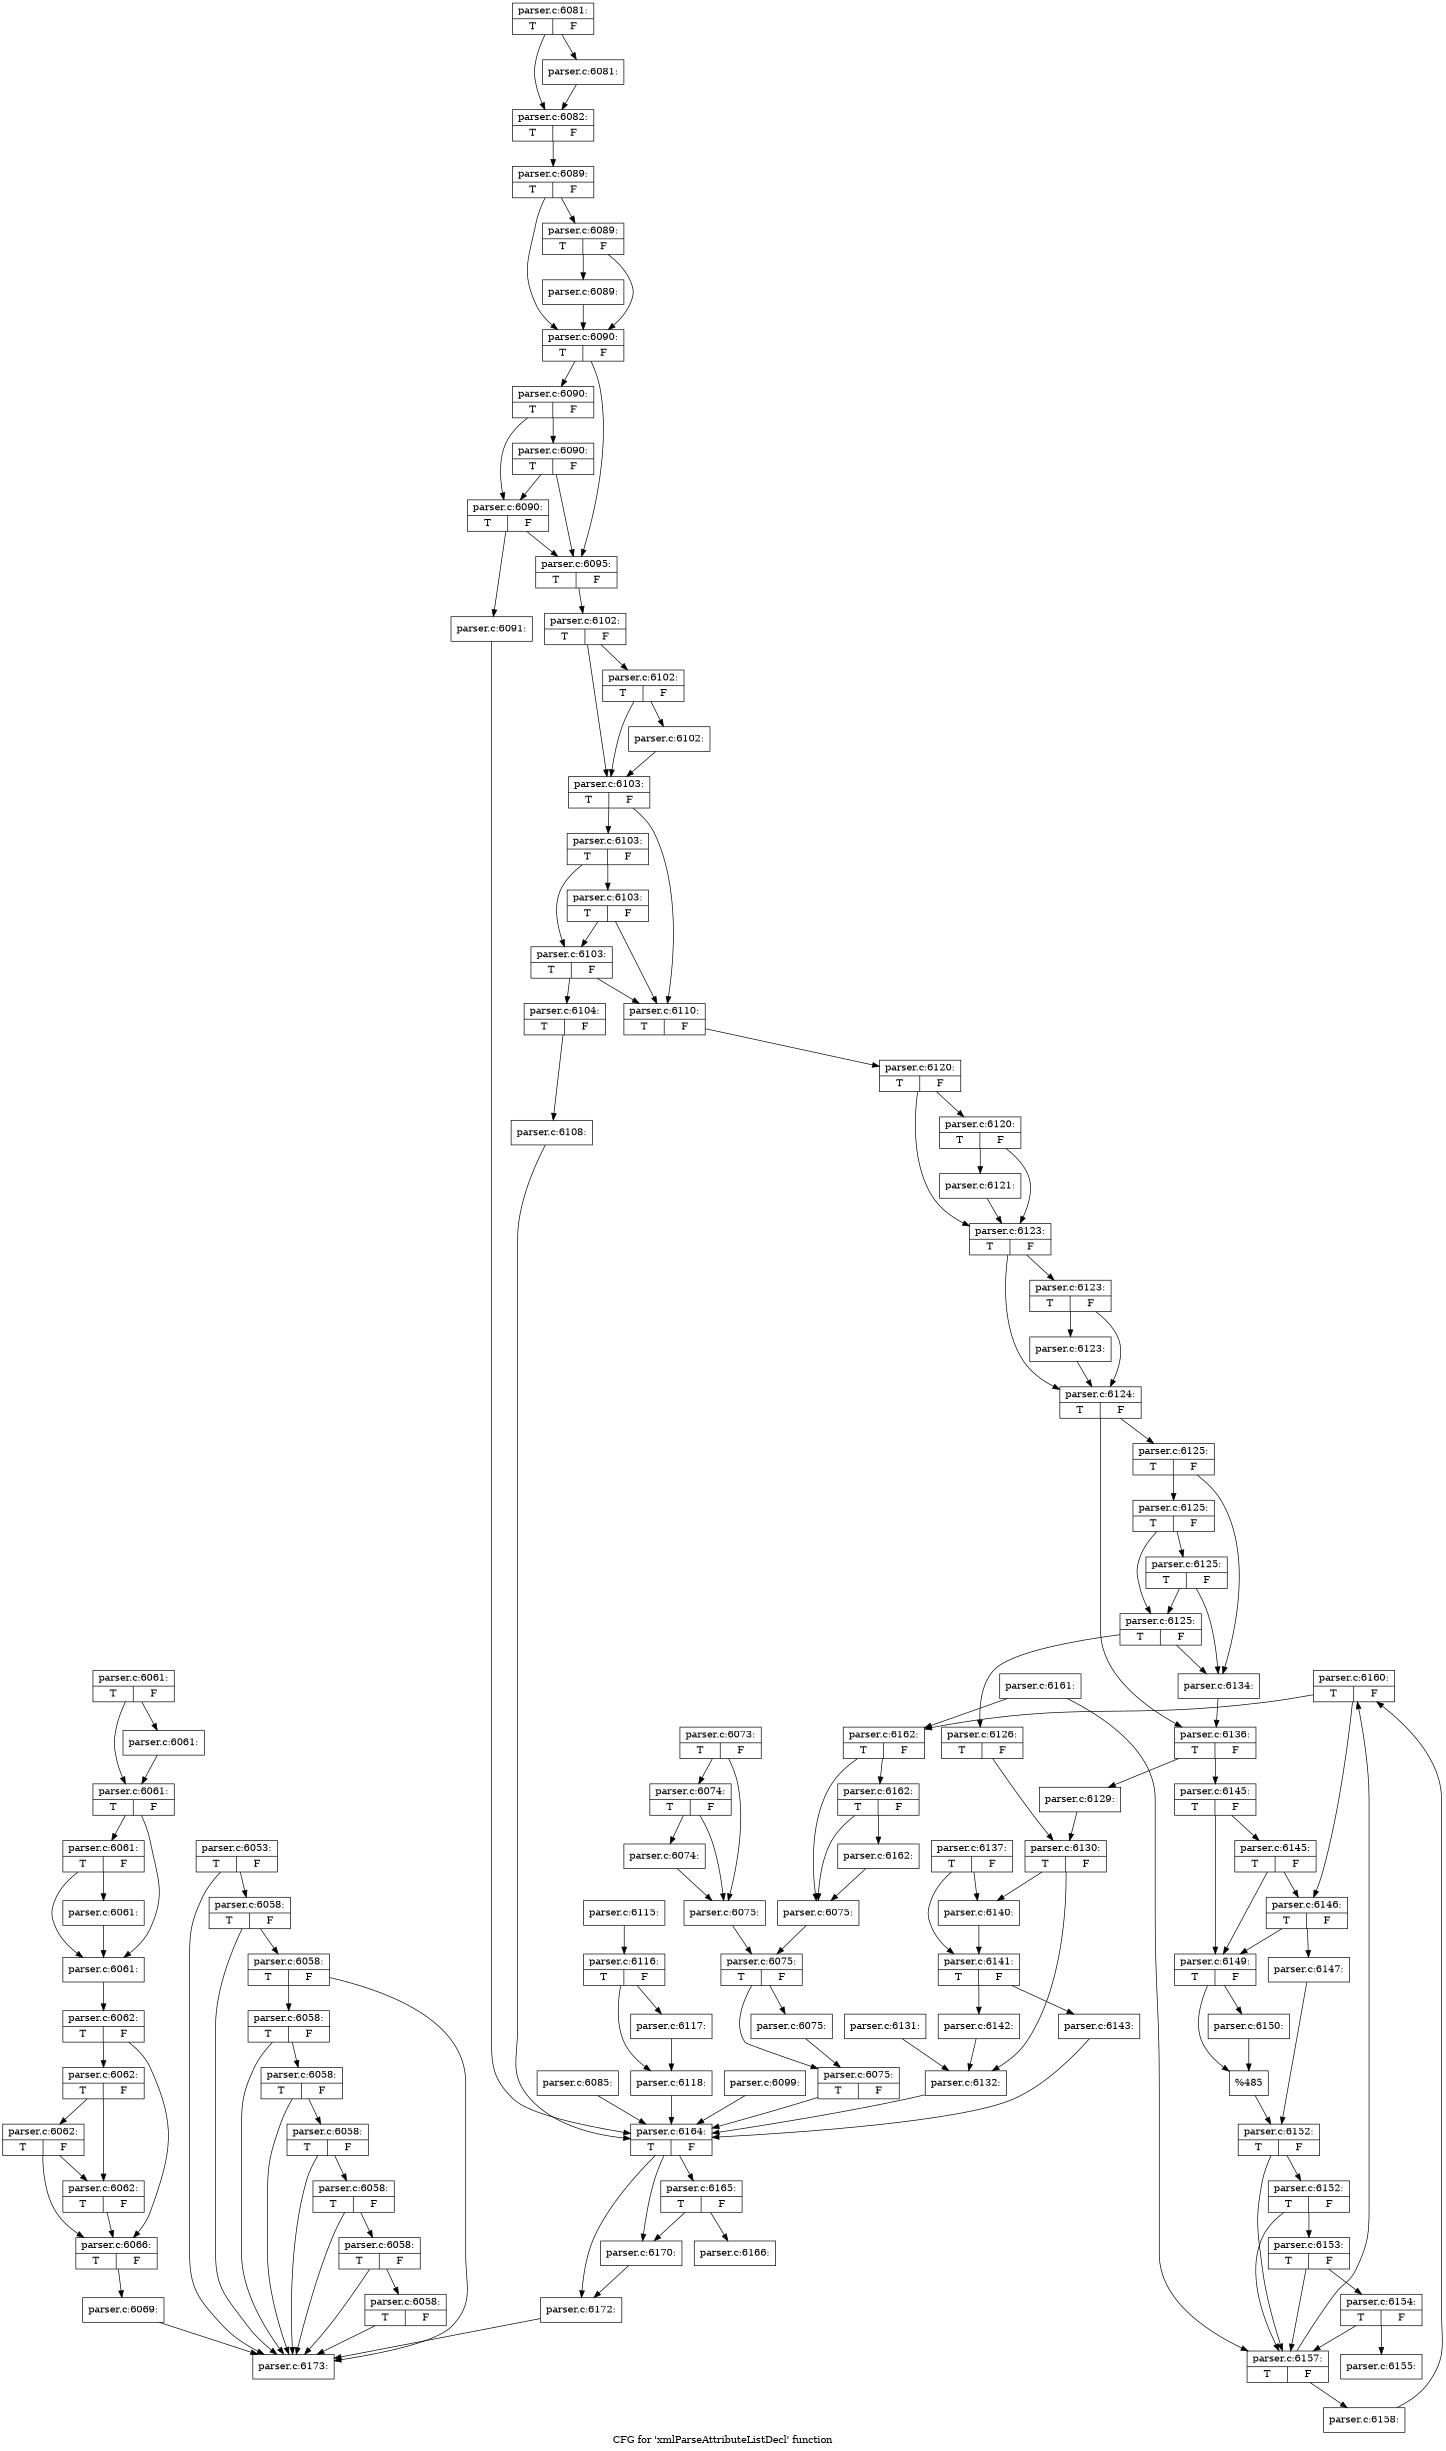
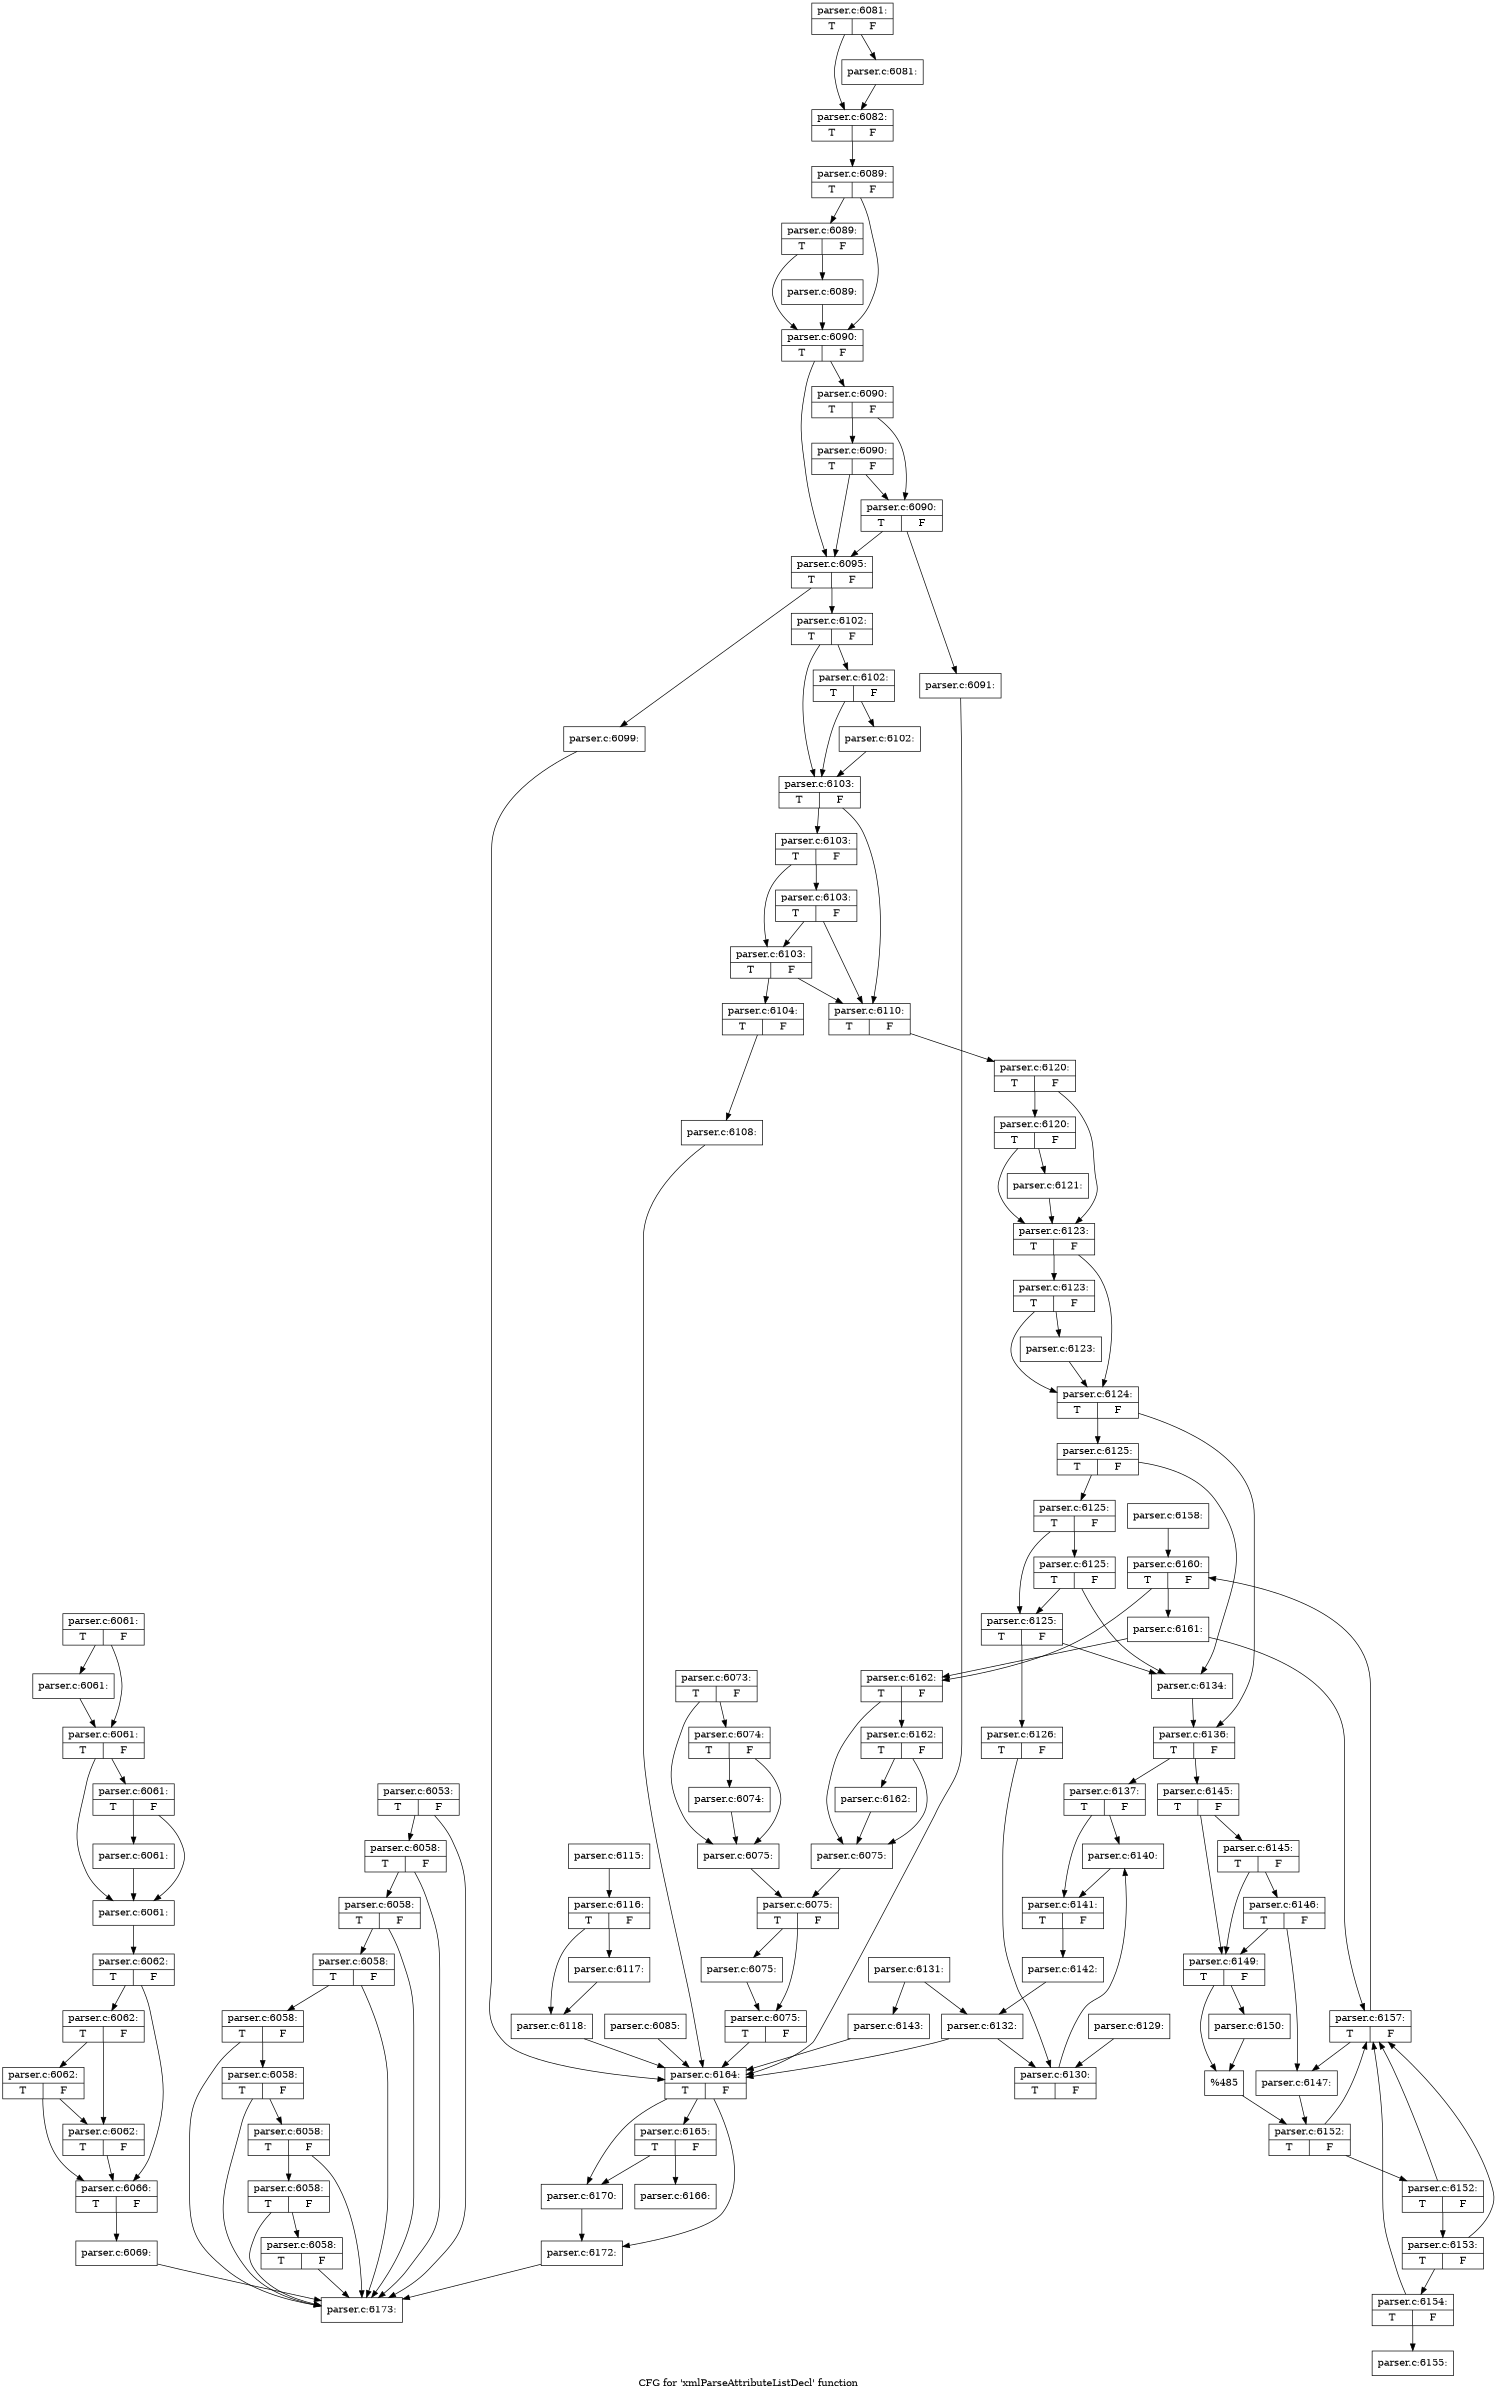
edge "parser.c:6095:" -> "parser.c:6099:": added
edge "parser.c:6136:" -> "parser.c:6129:": now "parser.c:6136:" -> "parser.c:6137:"
edge "parser.c:6160:" -> "parser.c:6146:": now "parser.c:6160:" -> "parser.c:6161:"
edge "parser.c:6130:" -> "parser.c:6132:": reversed
edge "parser.c:6141:" -> "parser.c:6143:": now "parser.c:6131:" -> "parser.c:6143:"
edge "parser.c:6157:" -> "parser.c:6158:": now "parser.c:6157:" -> "parser.c:6147:"
